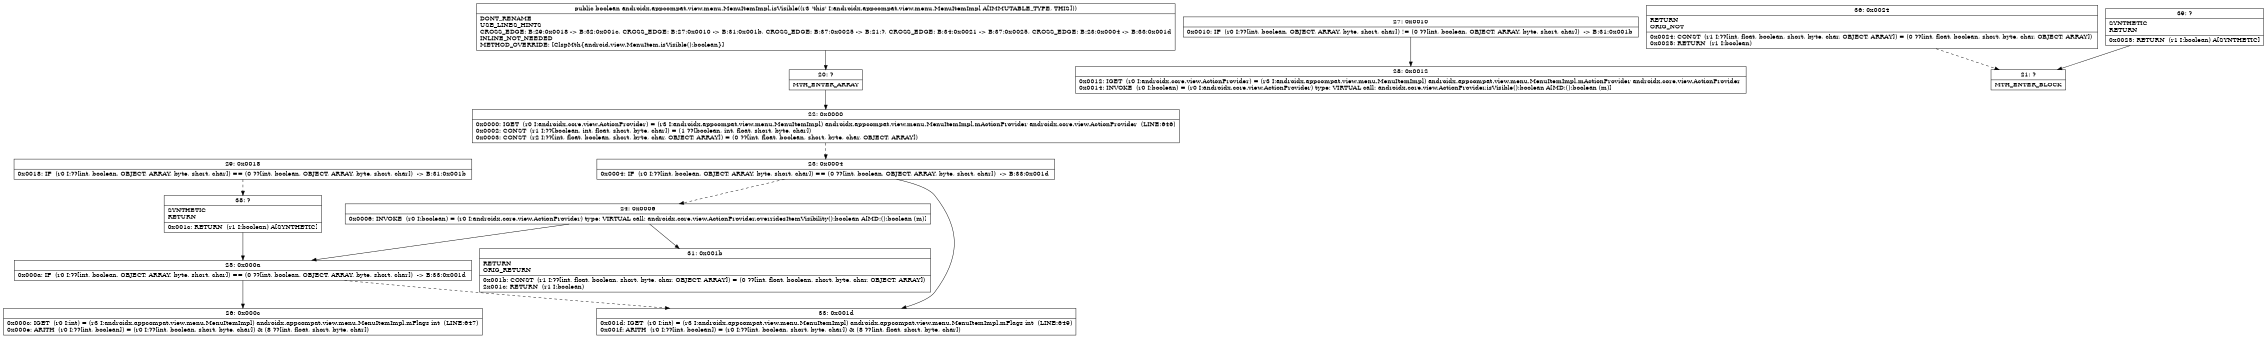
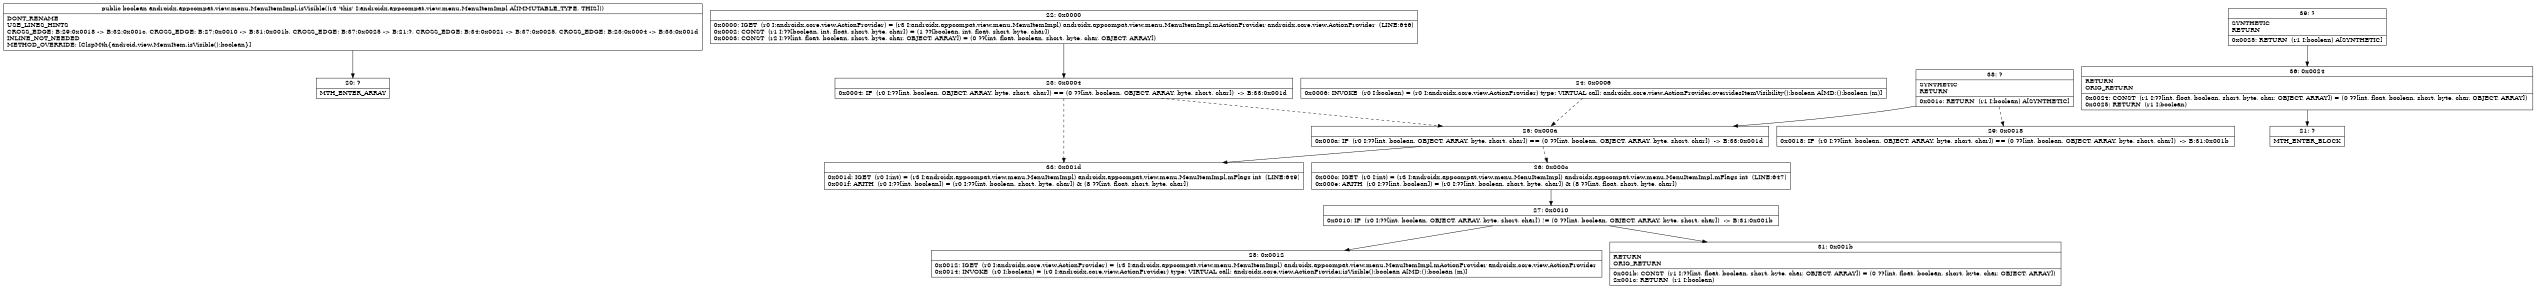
node "36: 0x0024": text "ORIG_NOT" -> "ORIG_RETURN"
edge "39: ?" -> "21: ?": now "39: ?" -> "36: 0x0024"
edge "36: 0x0024" -> "21: ?": style dashed -> solid
edge "20: ?" -> "22: 0x0000": removed
edge "22: 0x0000" -> "23: 0x0004": style dashed -> solid
edge "29: 0x0018" -> "38: ?": reversed
edge "23: 0x0004" -> "24: 0x0006": now "23: 0x0004" -> "25: 0x000a"
edge "26: 0x000c" -> "27: 0x0010": added
edge "24: 0x0006" -> "31: 0x001b": now "27: 0x0010" -> "31: 0x001b"
edge "23: 0x0004" -> "33: 0x001d": style solid -> dashed
edge "24: 0x0006" -> "25: 0x000a": style solid -> dashed
edge "25: 0x000a" -> "26: 0x000c": style solid -> dashed
edge "25: 0x000a" -> "33: 0x001d": style dashed -> solid
